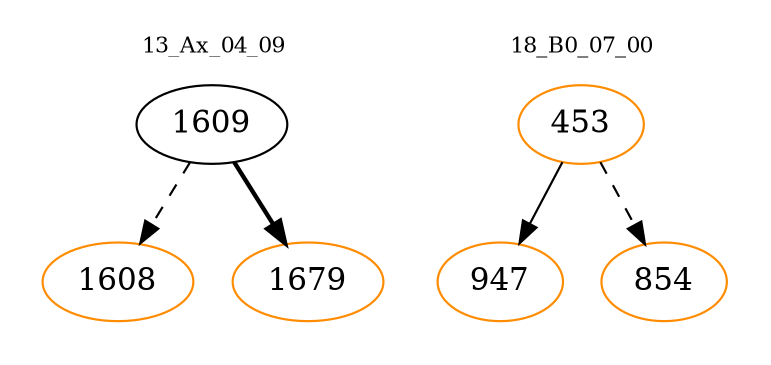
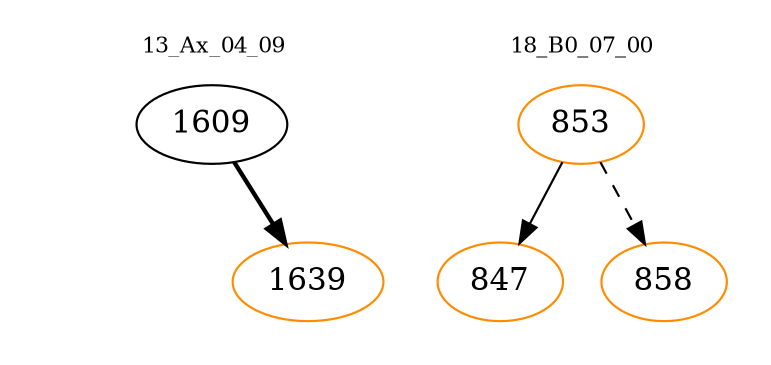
node "453": label "453" -> "853"
node "1608": removed
node "1679": label "1679" -> "1639"
node "947": label "947" -> "847"
node "854": label "854" -> "858"
